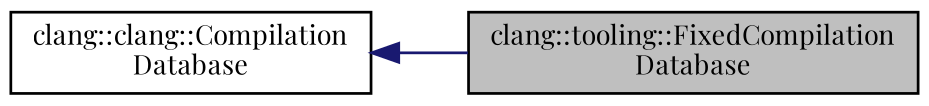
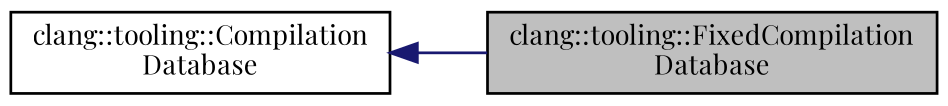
node "clang::clang::Compilation Database": label "clang::clang::Compilation Database" -> "clang::tooling::Compilation Database"
